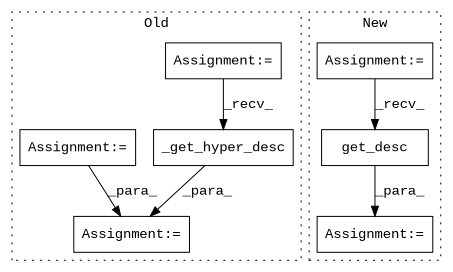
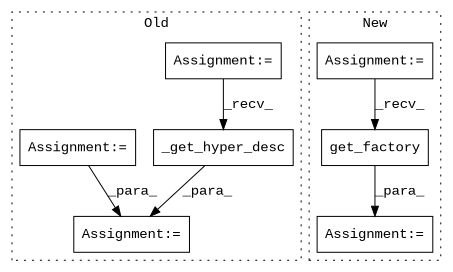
node "get_desc": label "get_desc" -> "get_factory"
